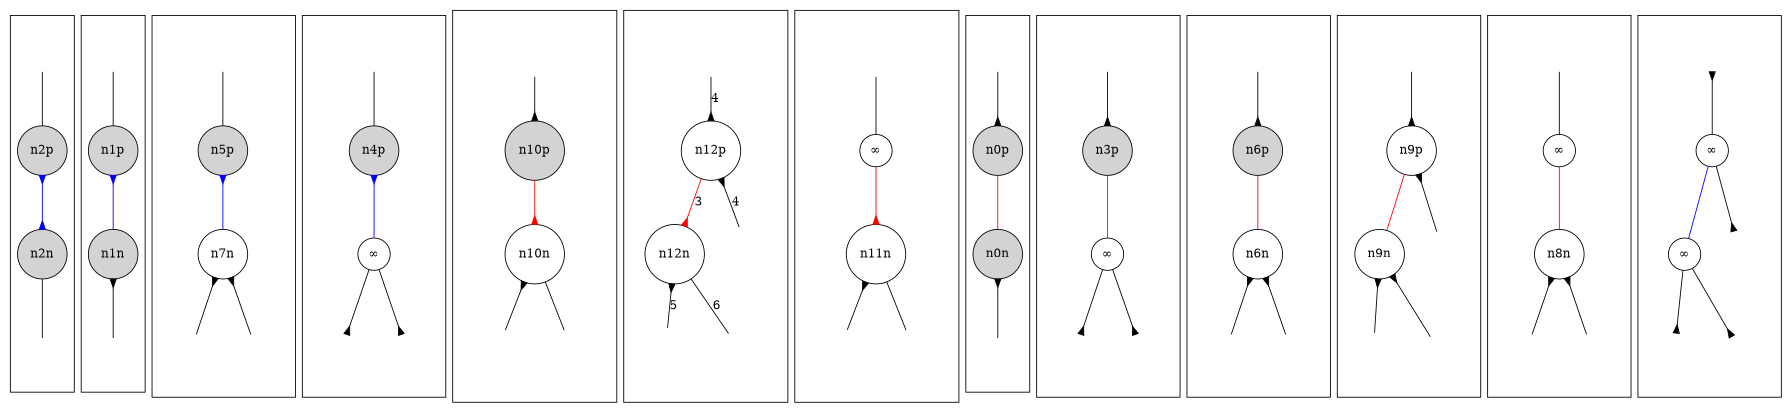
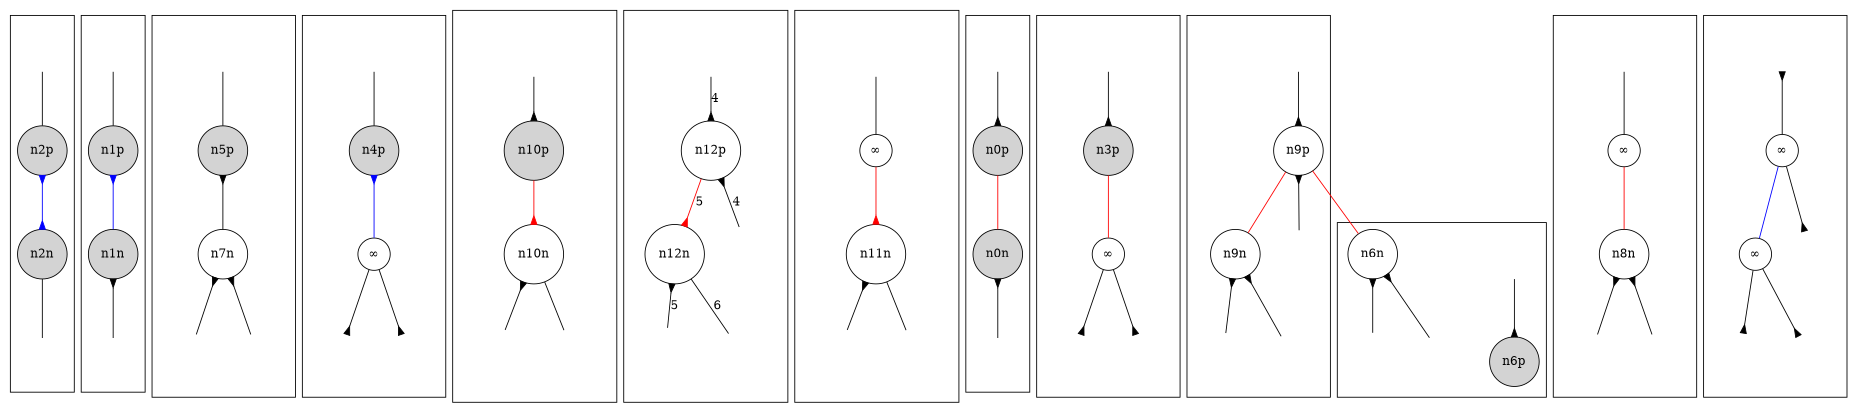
edge "n12p" -- "n12n": label "3" -> "5"
edge "n6p" -- "n6n": now "n9p" -- "n6n"
edge "n5p" -- "n7n": color blue -> black
